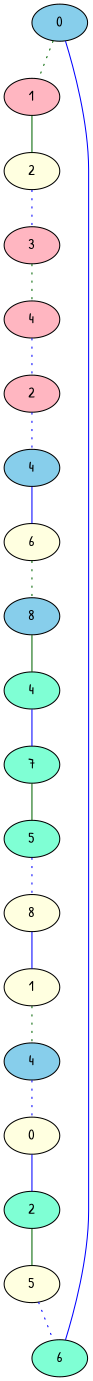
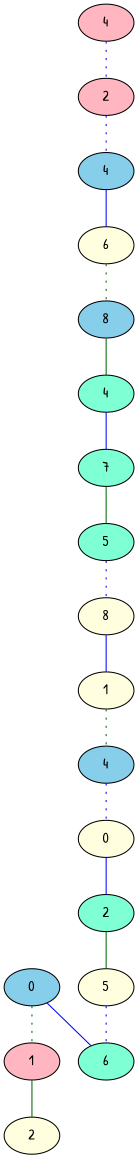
node "3": removed
